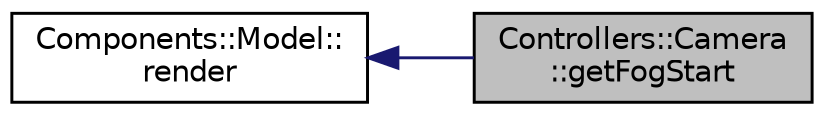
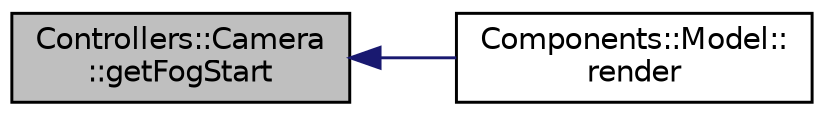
edge "Controllers::Camera ::getFogStart" -> "Components::Model:: render": reversed
